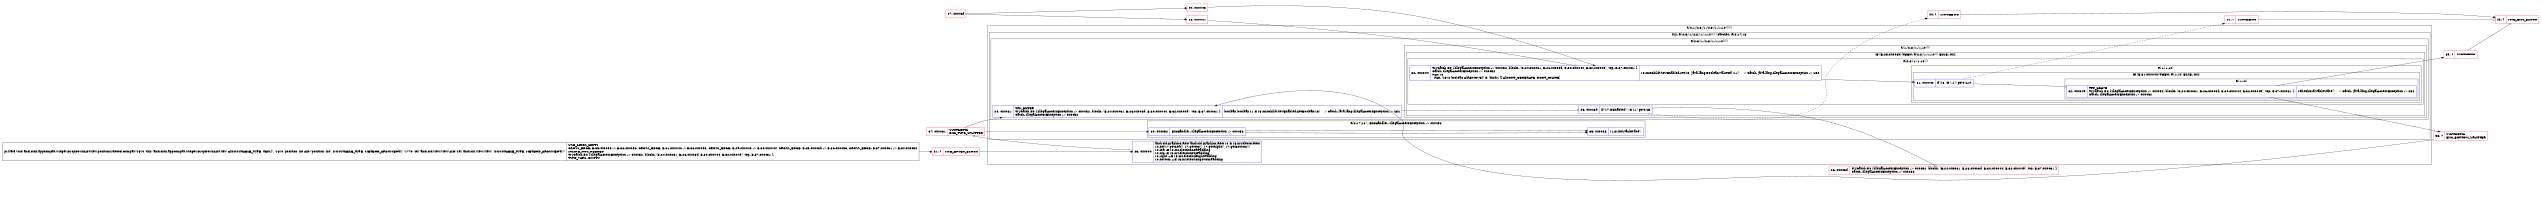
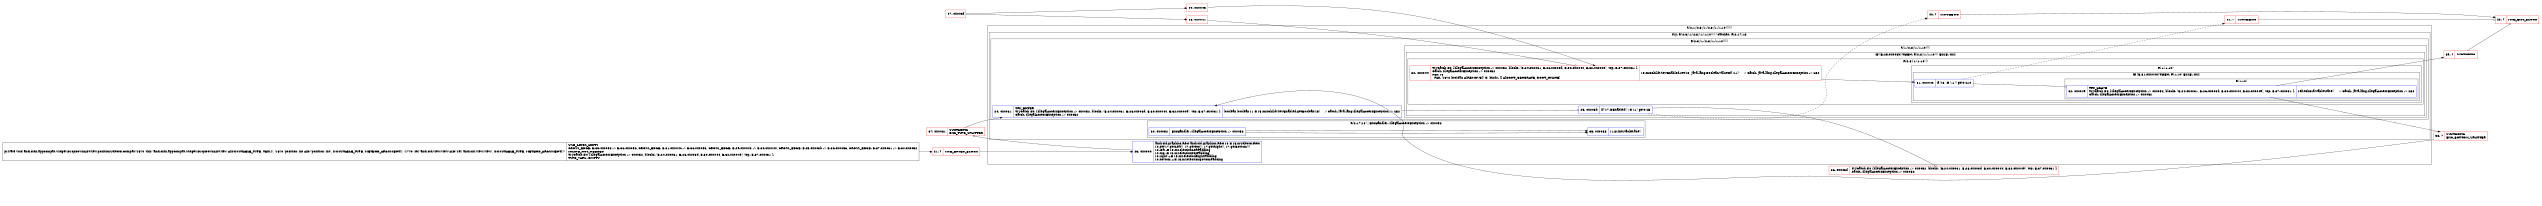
node "30: 0x0044": color blue -> red
edge "37: 0x0031" -> "34: 0x0052": removed
